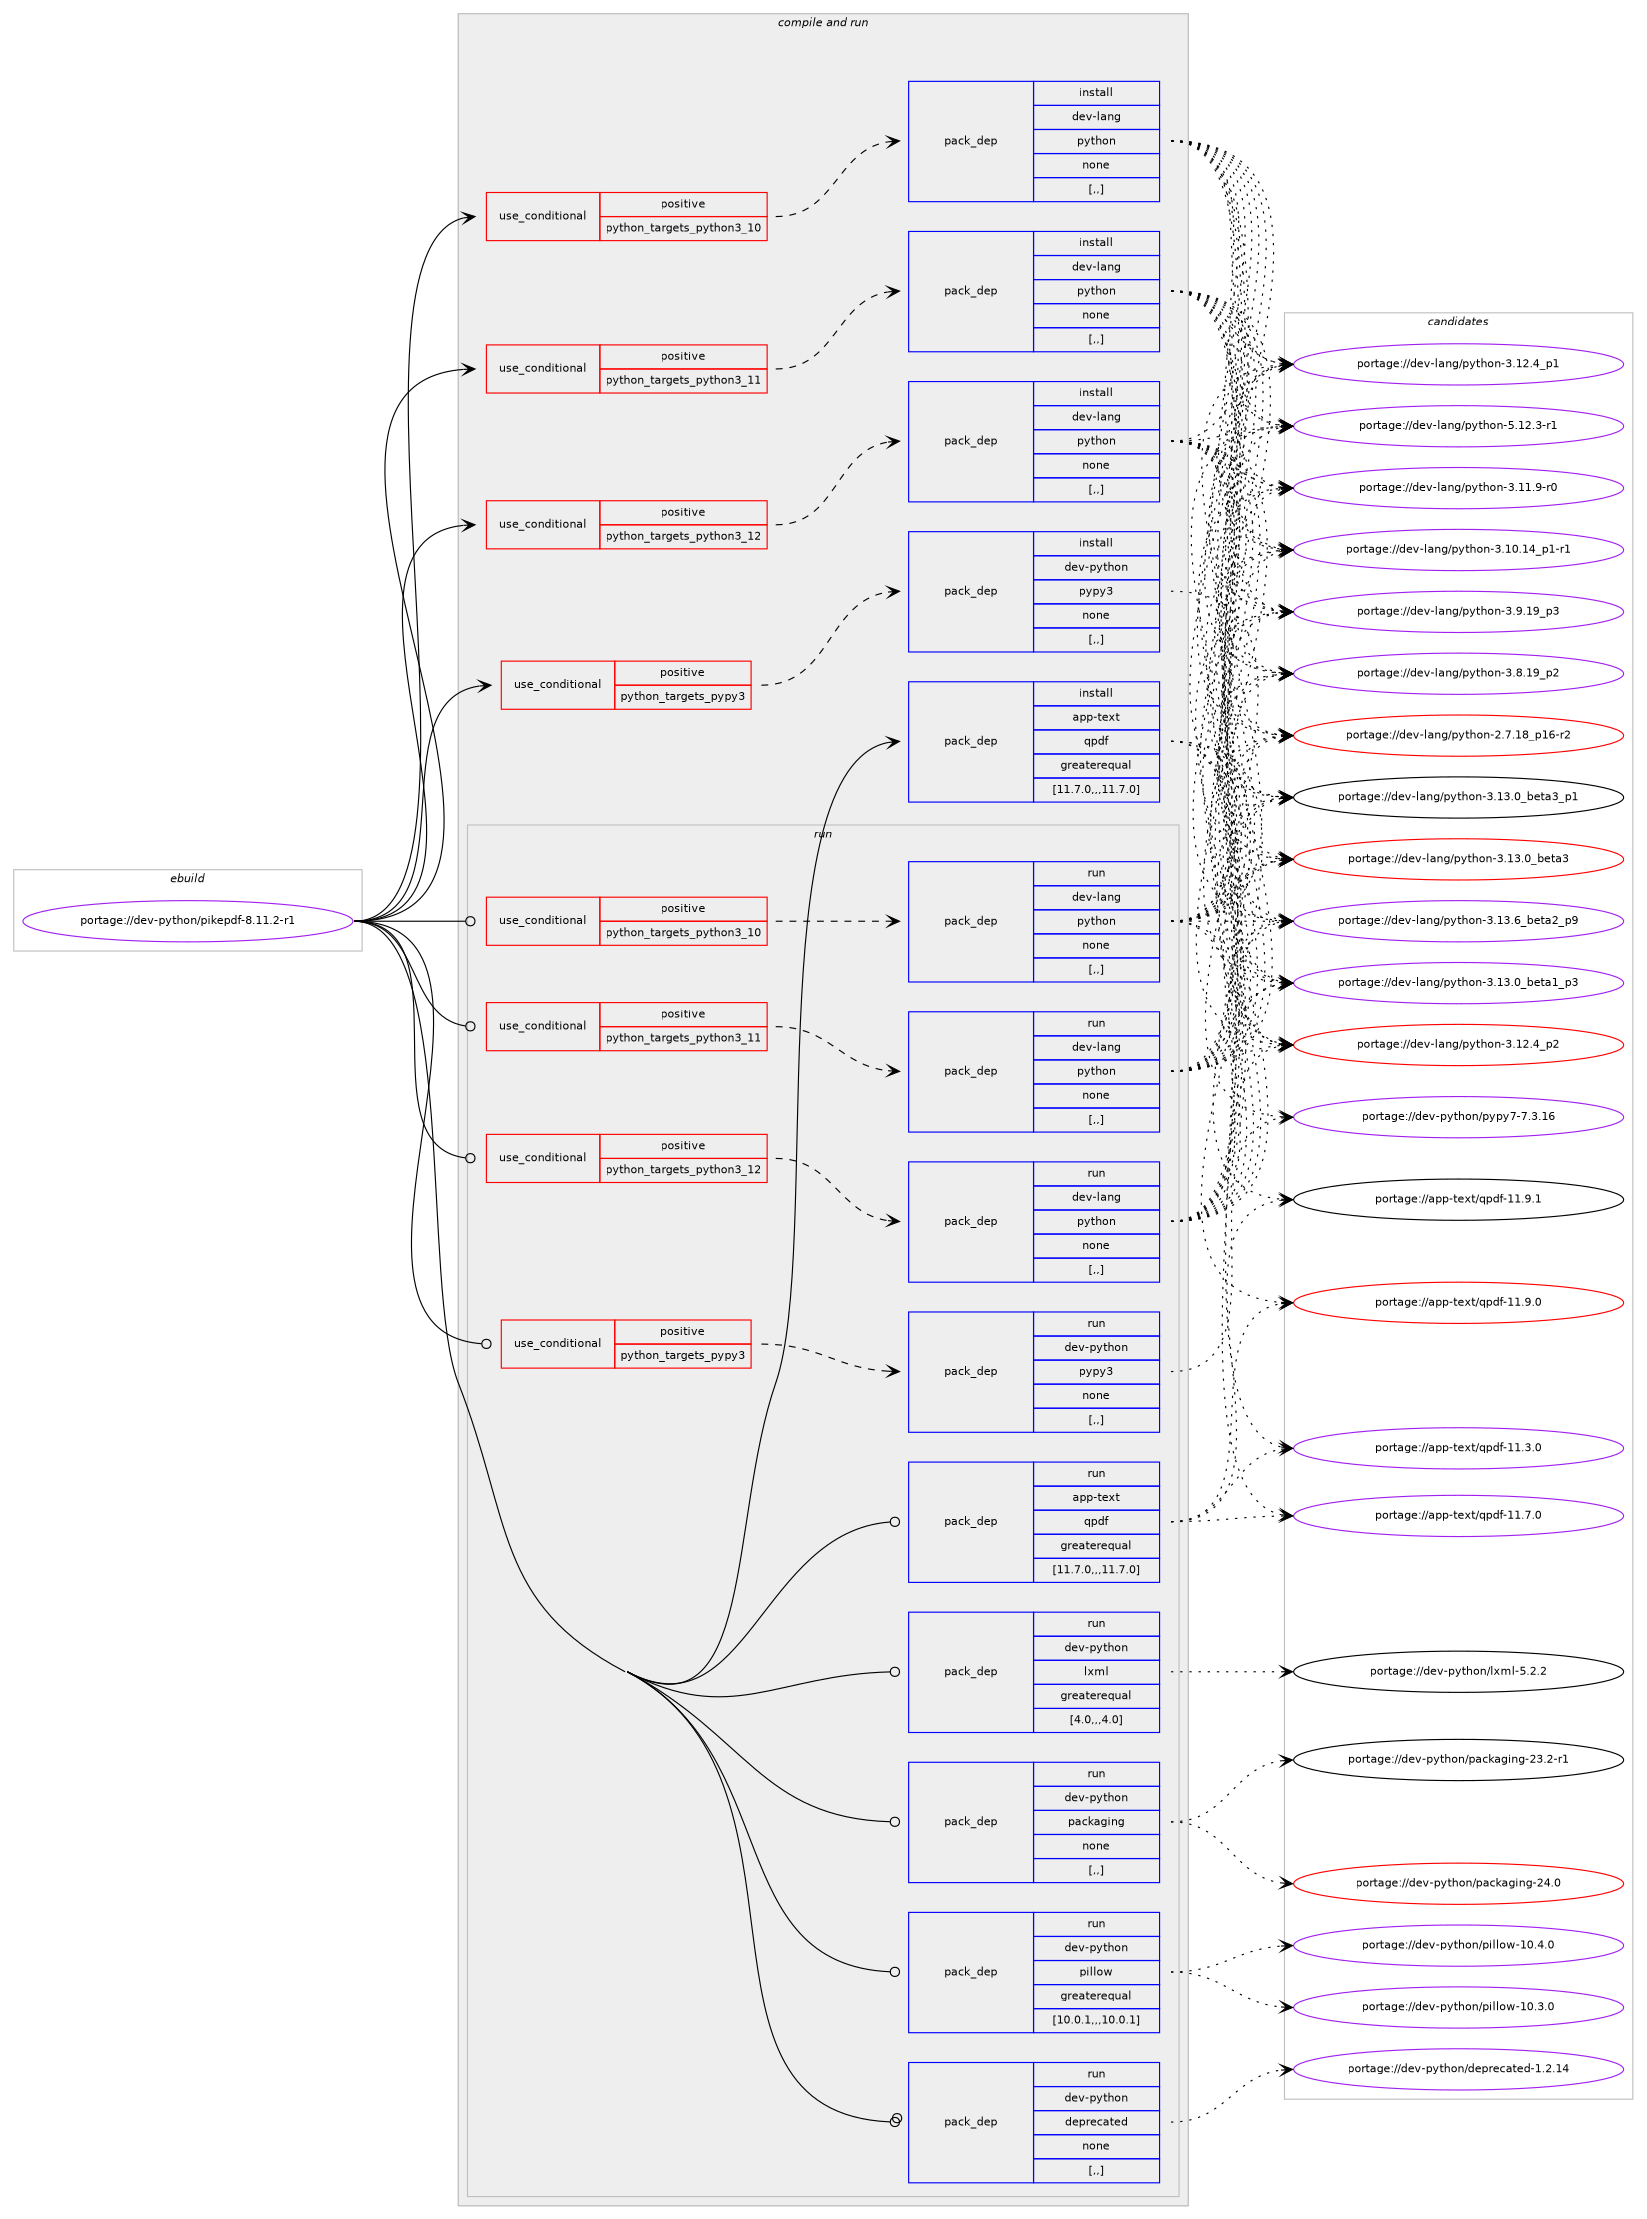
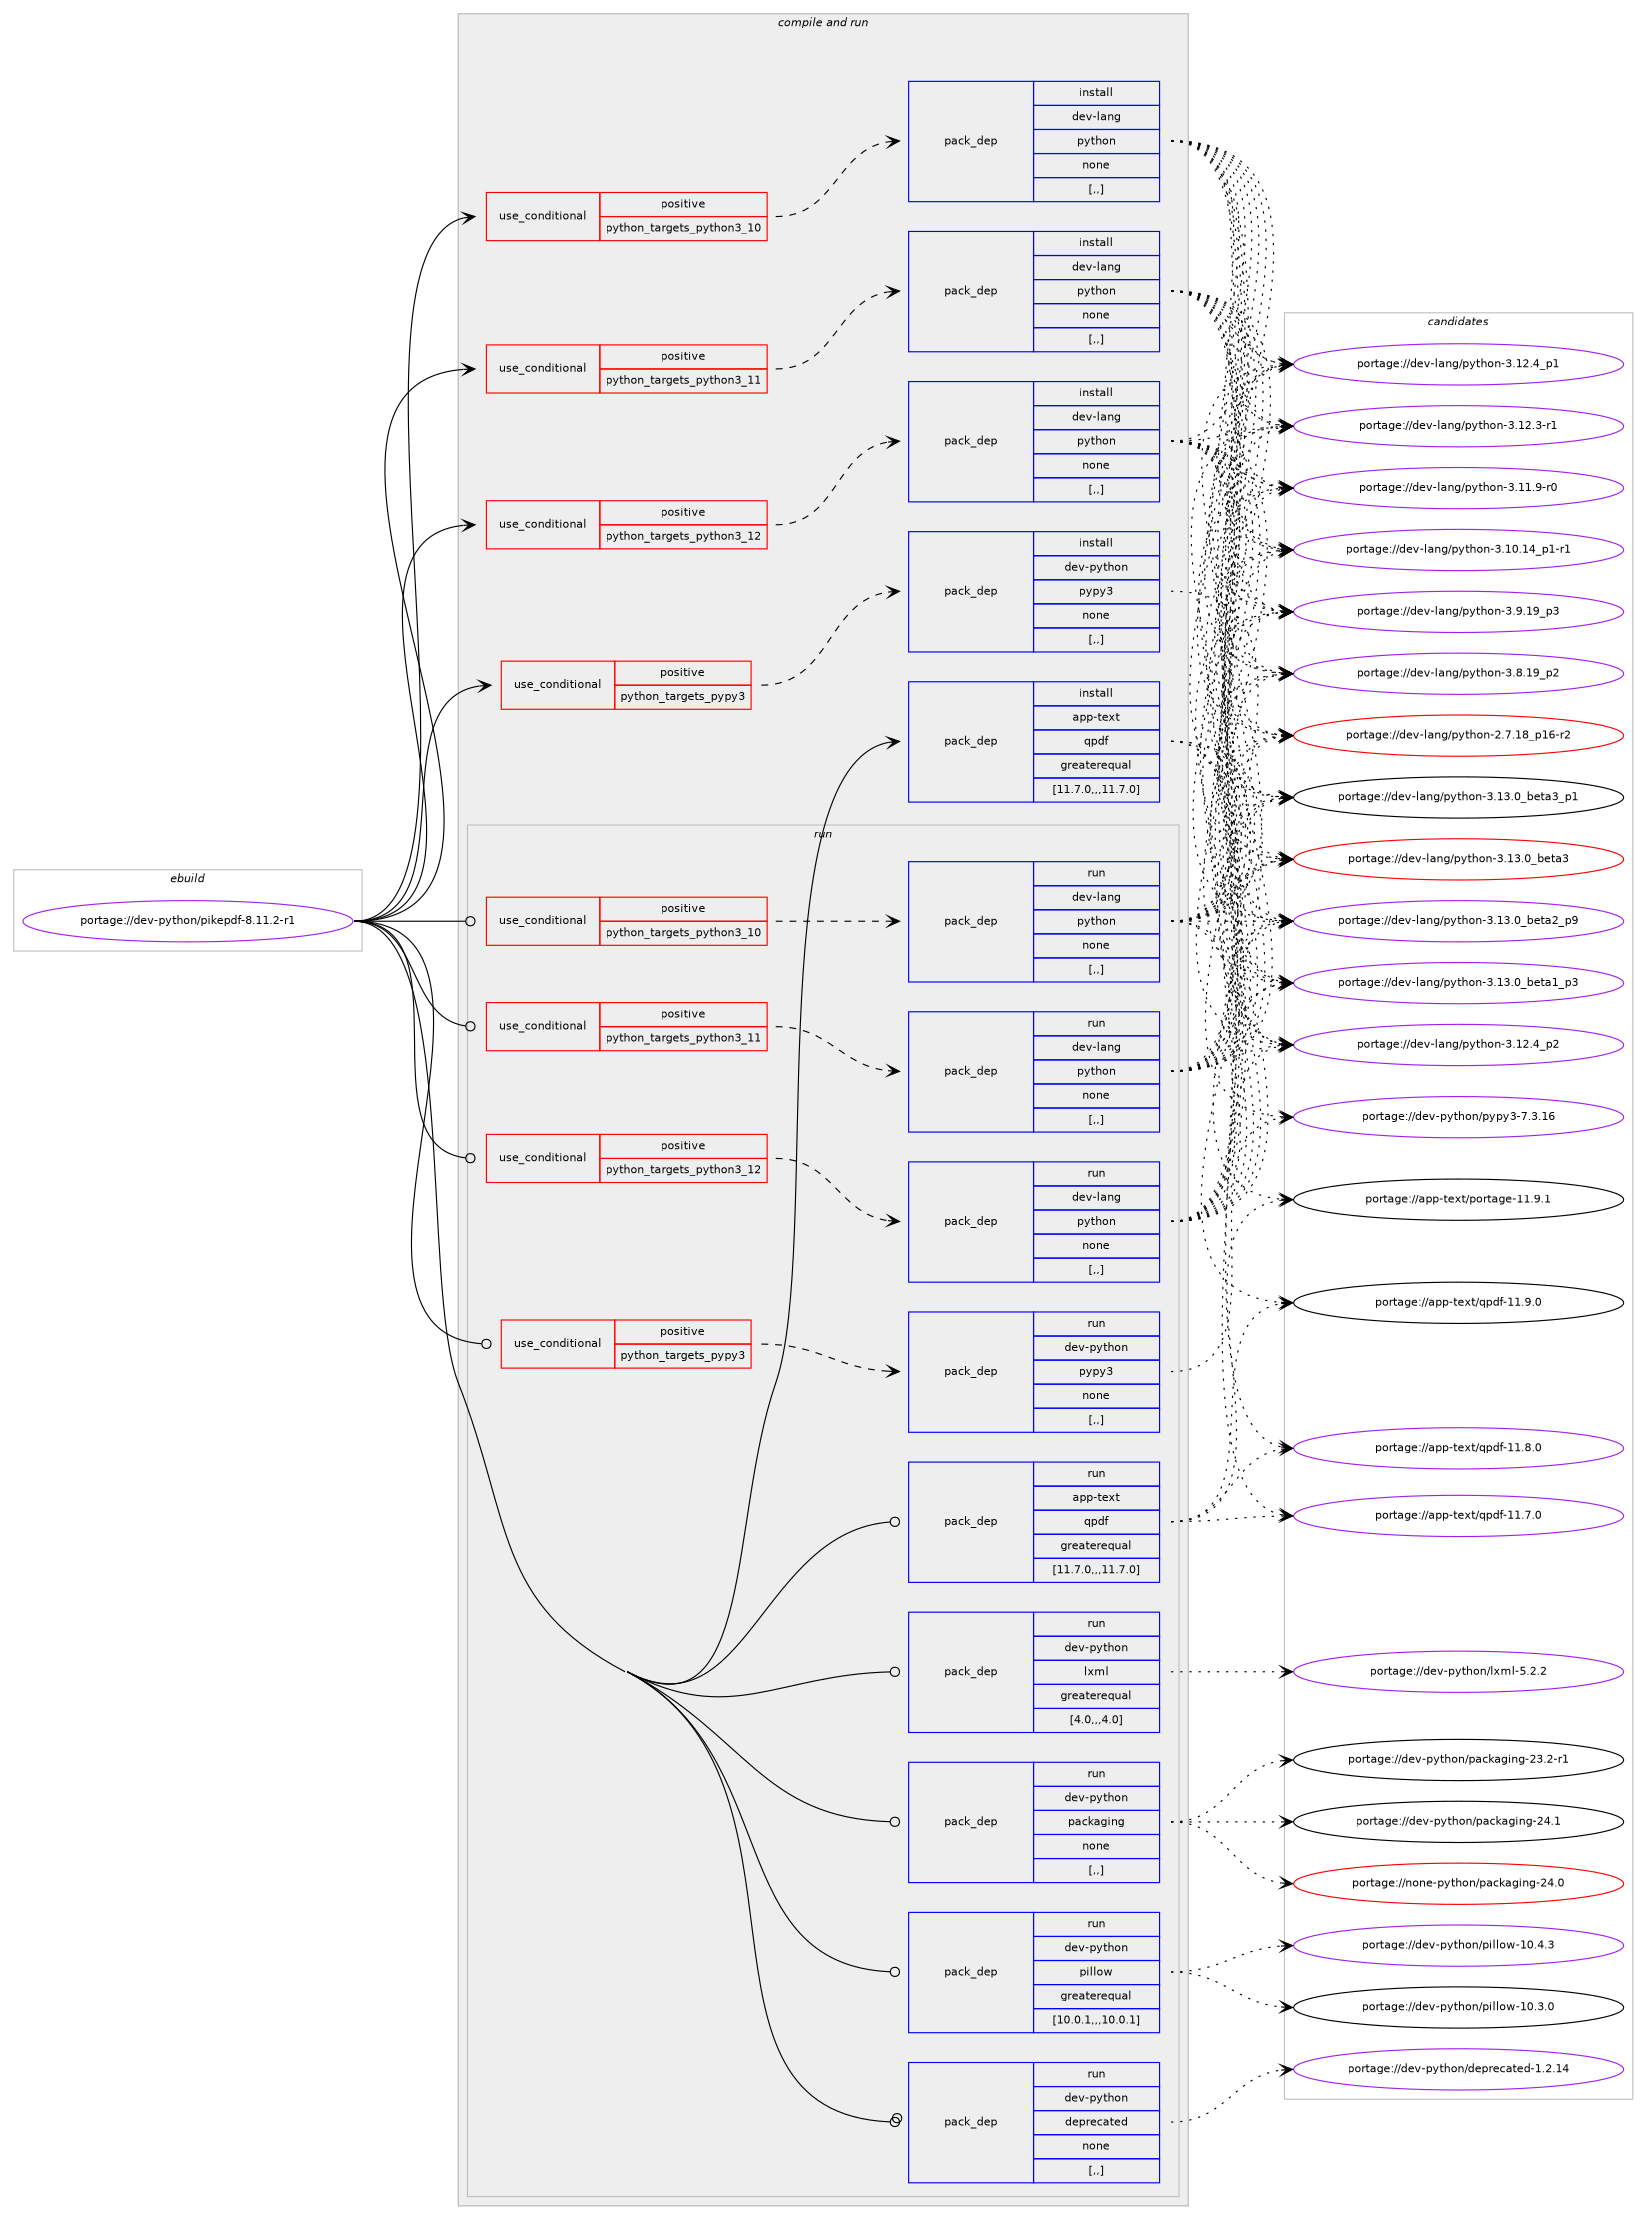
node "portage://dev-lang/python-5.12.3-r1": label "portage://dev-lang/python-5.12.3-r1" -> "portage://dev-lang/python-3.12.3-r1"
node "portage://dev-lang/python-3.13.6_beta2_p9": label "portage://dev-lang/python-3.13.6_beta2_p9" -> "portage://dev-lang/python-3.13.0_beta2_p9"
node "portage://dev-lang/python-3.12.4_p2": color red -> purple
node "portage://dev-python/pypy7-7.3.16": label "portage://dev-python/pypy7-7.3.16" -> "portage://dev-python/pypy3-7.3.16"
node "portage://app-text/qpdf-11.9.1": label "portage://app-text/qpdf-11.9.1" -> "portage://app-text/portage-11.9.1"
node "portage://app-text/qpdf-11.9.0": color red -> black
node "portage://app-text/qpdf-11.3.0": label "portage://app-text/qpdf-11.3.0" -> "portage://app-text/qpdf-11.8.0"
node "portage://dev-python/lxml-5.2.2": color black -> purple
node "portage://dev-python/packaging-24.1": added
node "portage://dev-python/packaging-24.0": label "portage://dev-python/packaging-24.0" -> "portage://none-python/packaging-24.0"
node "portage://dev-python/pillow-10.4.0": label "portage://dev-python/pillow-10.4.0" -> "portage://dev-python/pillow-10.4.3"
node "portage://dev-python/pillow-10.3.0": color purple -> black
